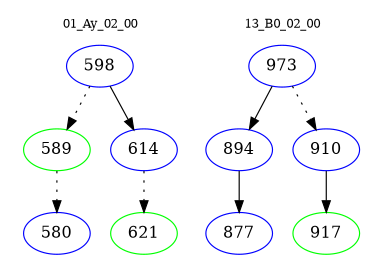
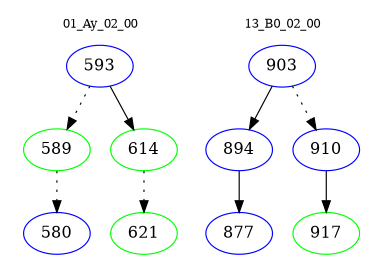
node "598": label "598" -> "593"
node "973": label "973" -> "903"
node "614": color blue -> green
